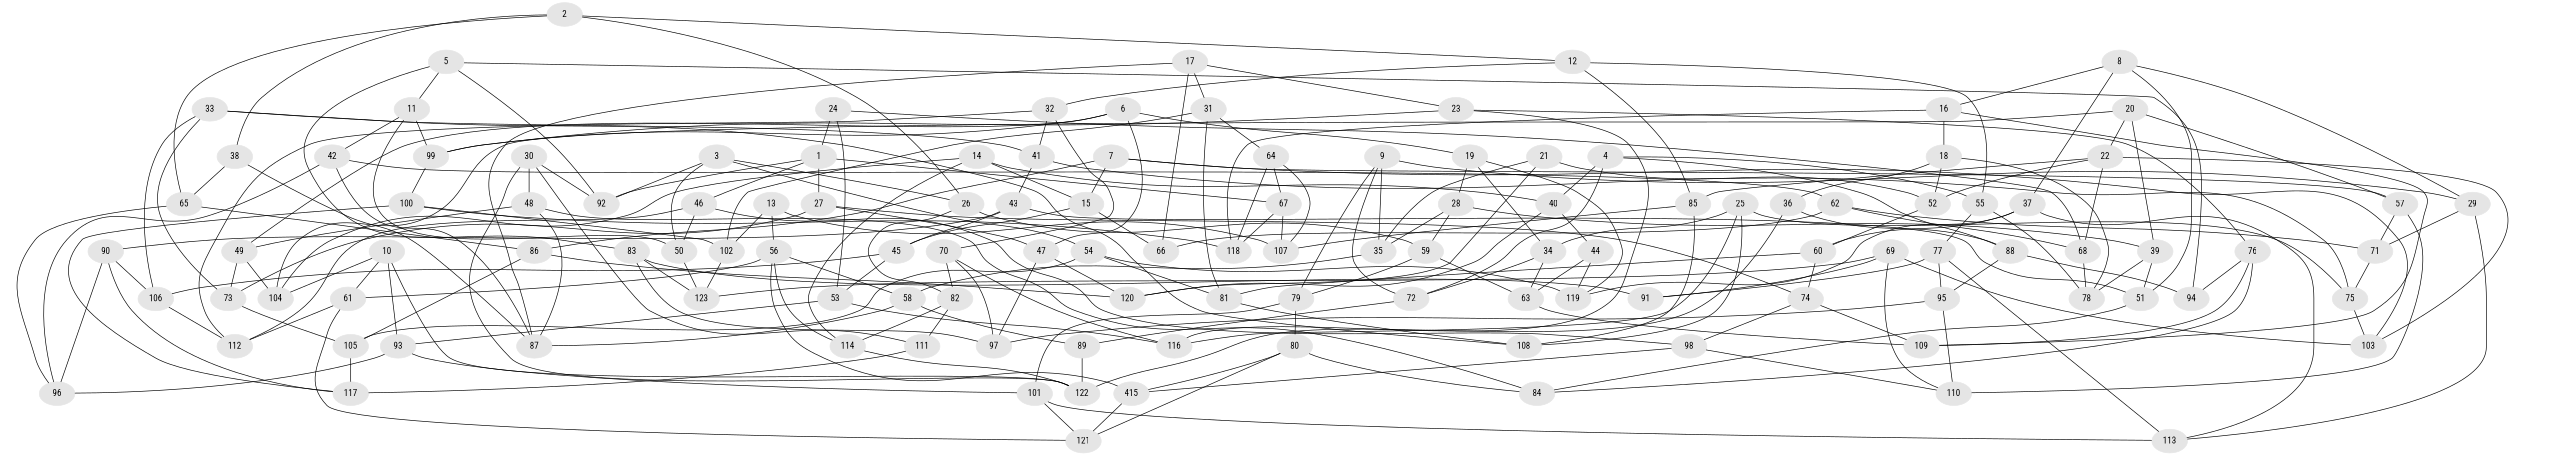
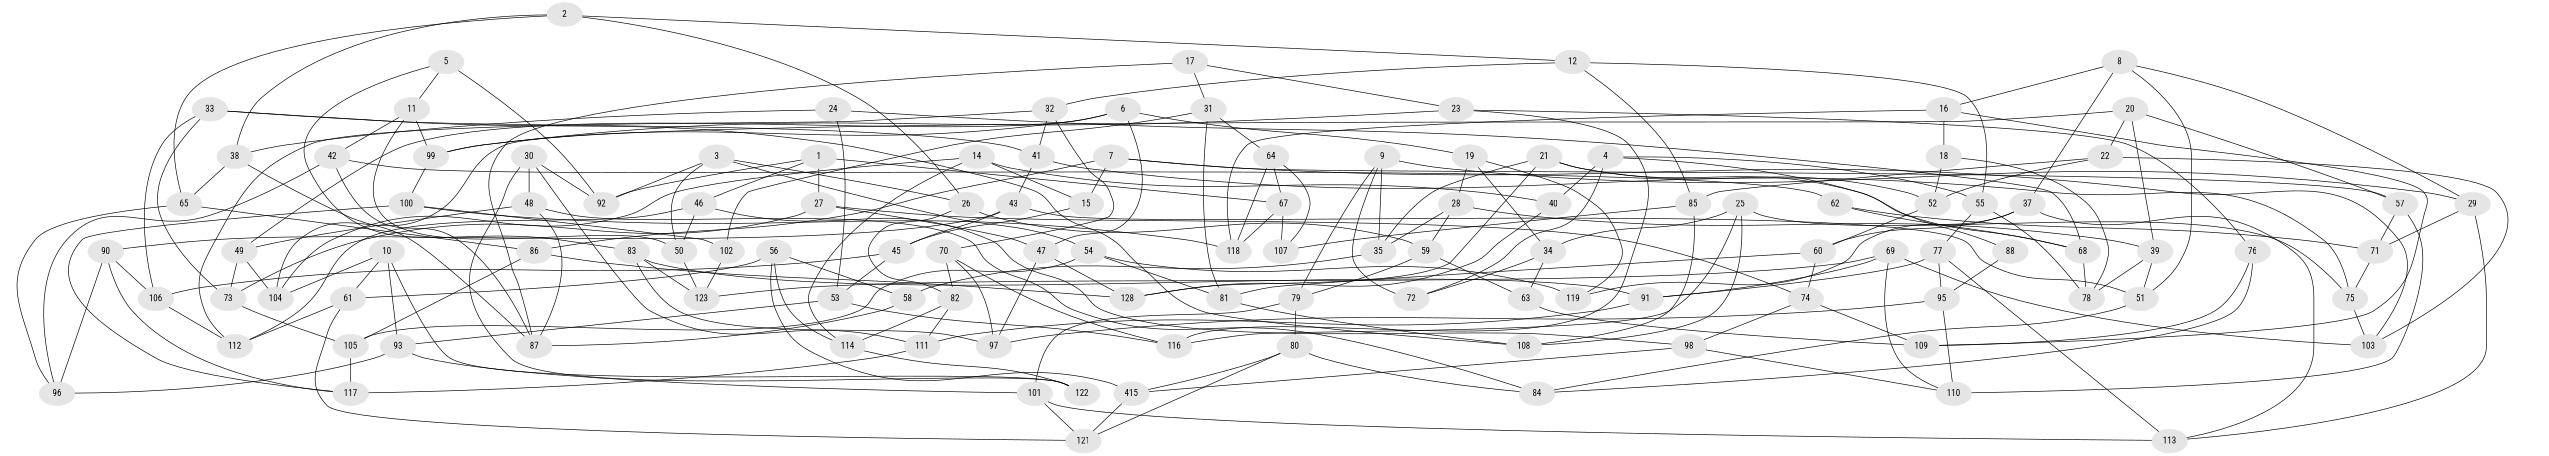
edge "24" -- "1": now "24" -- "38"
node "13": removed
node "36": removed
edge "22" -- "68": now "21" -- "68"
node "66": removed
node "44": removed
node "120": label "120" -> "128"
node "94": removed
edge "91" -- "111": added
node "89": removed
